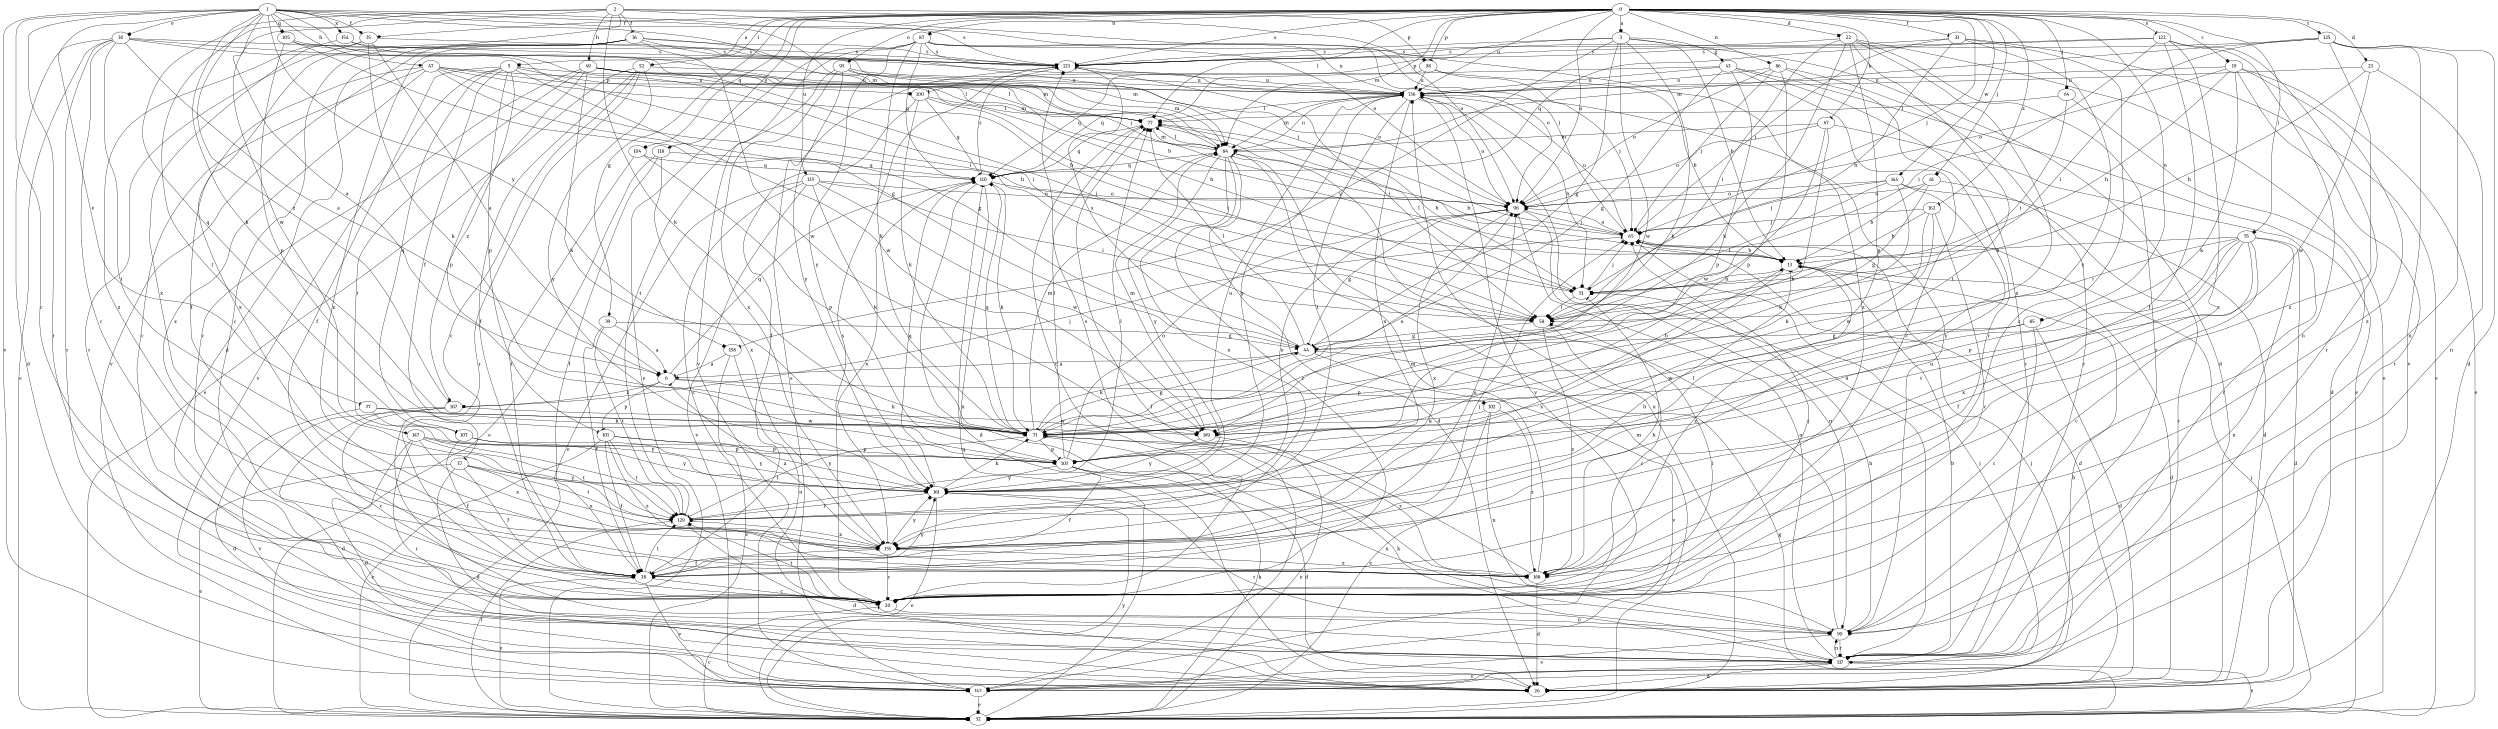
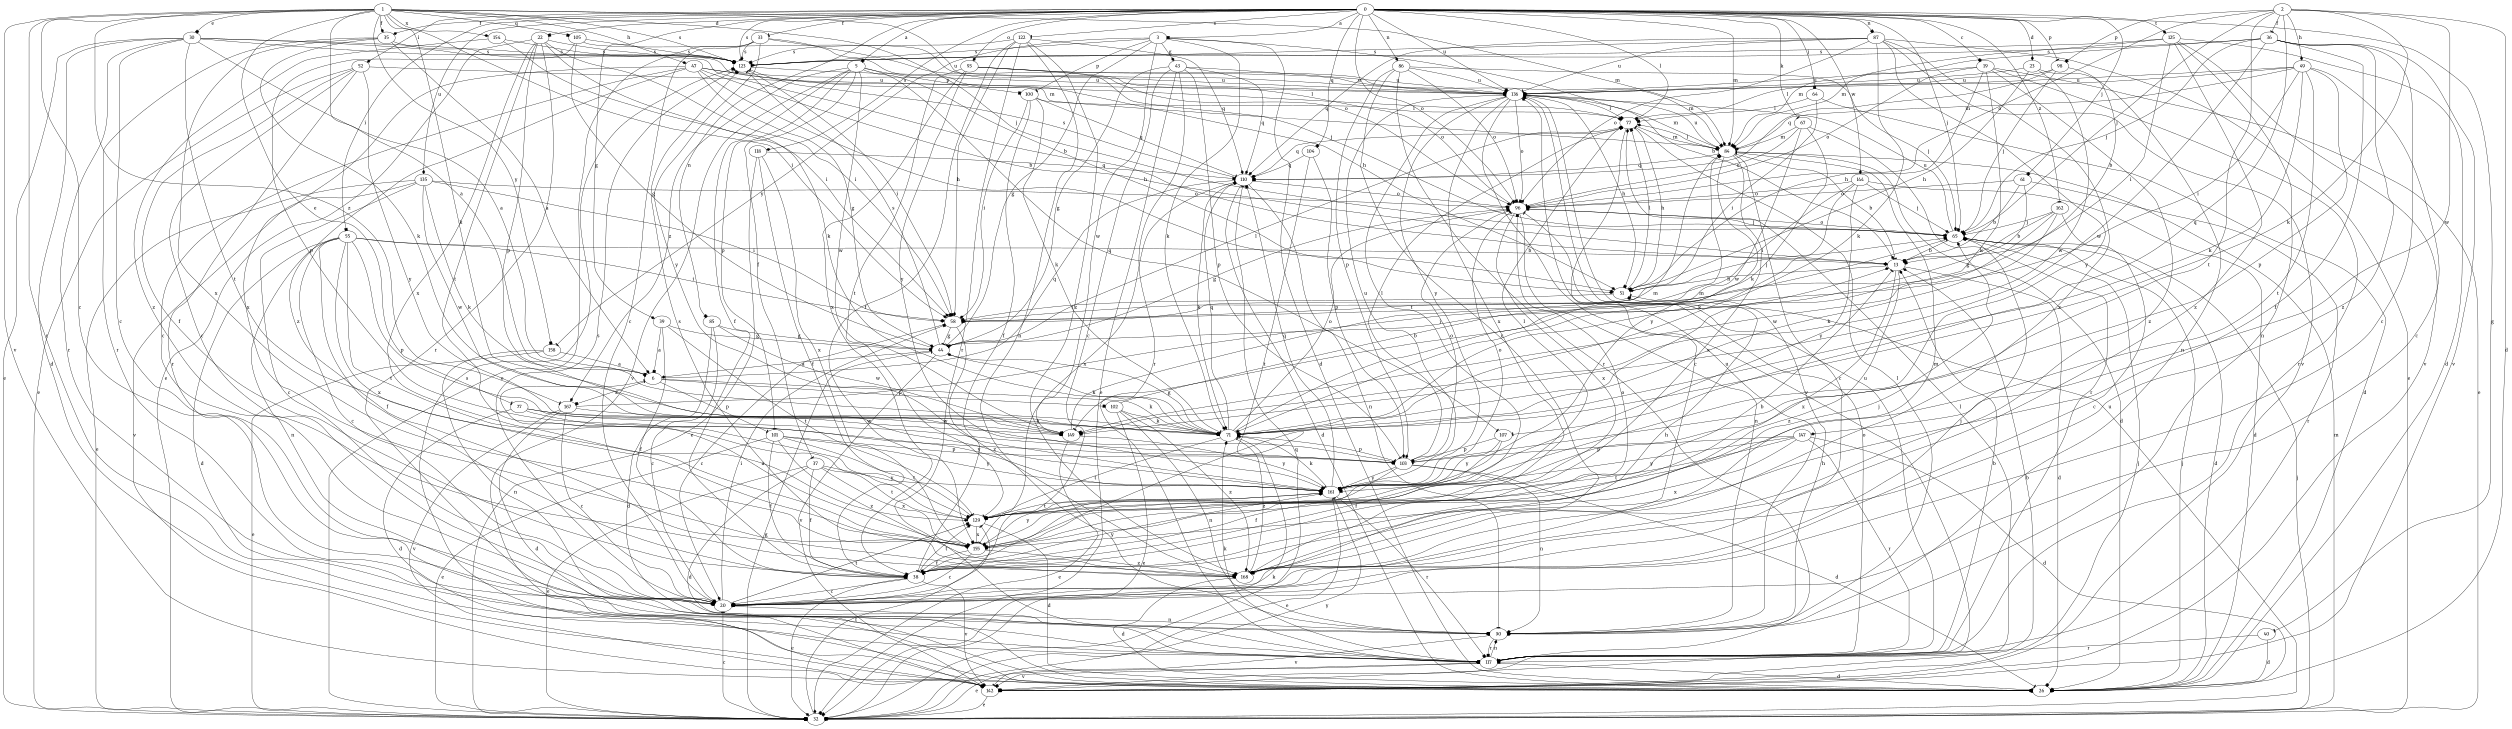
node "40": added
